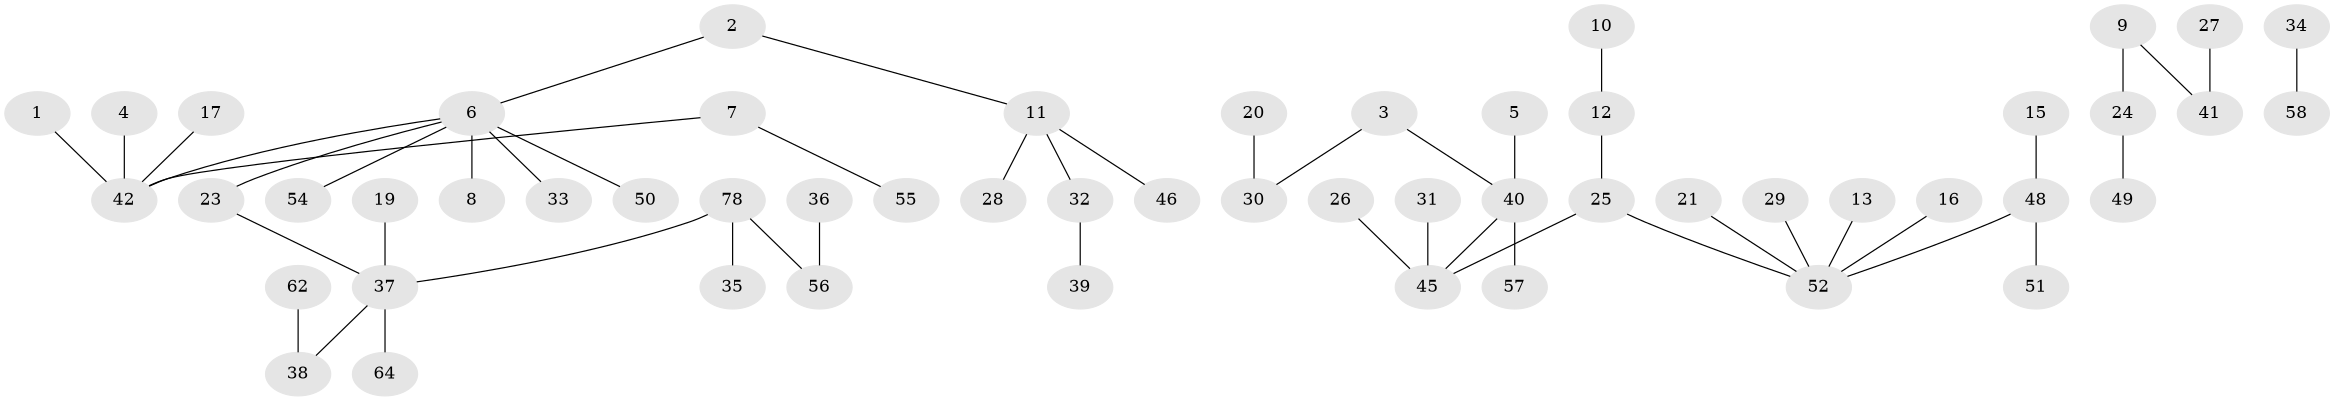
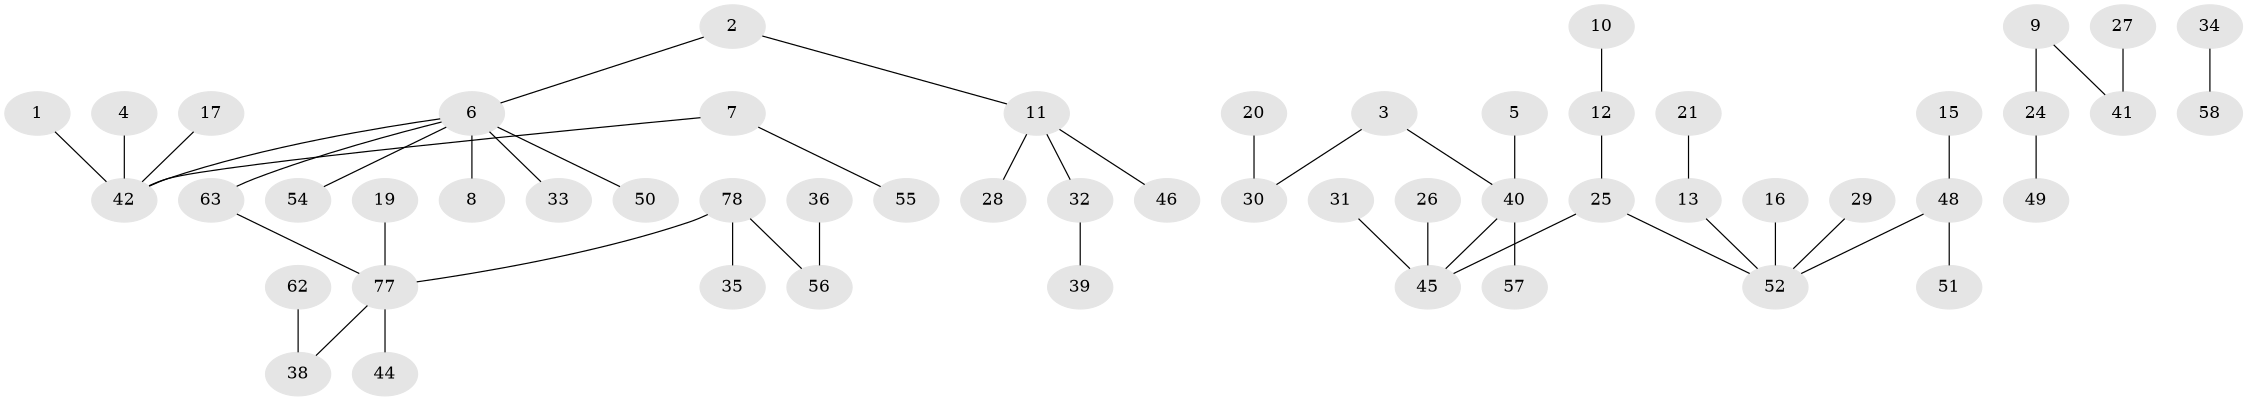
node "23": label "23" -> "63"
edge "21" -- "52": now "21" -- "13"
node "37": label "37" -> "77"
node "64": label "64" -> "44"
